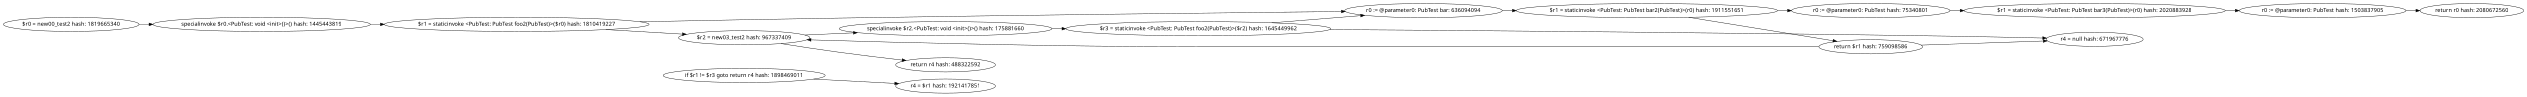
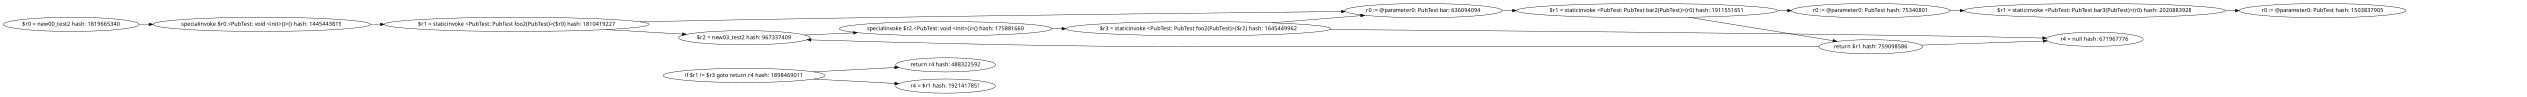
node "return r0 hash: 2080672560": removed
edge "$r2 = new03_test2 hash: 967337409" -> "return r4 hash: 488322592": now "if $r1 != $r3 goto return r4 hash: 1898469011" -> "return r4 hash: 488322592"
